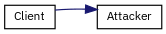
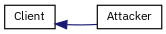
edge "Client" -> "Attacker": reversed
